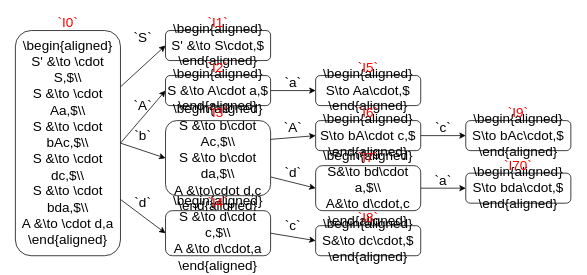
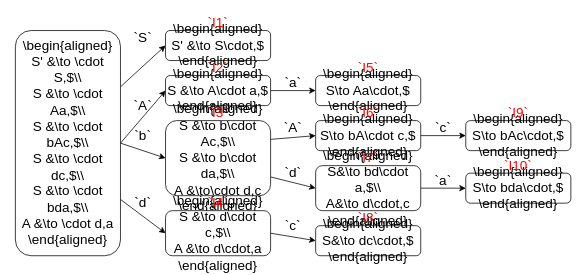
node "`I0`": removed
node "`I70`": label "`I70`" -> "`I10`"
